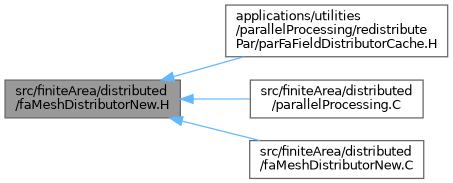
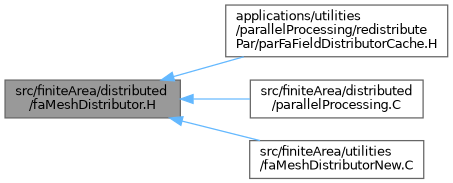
node "src/finiteArea/distributed /faMeshDistributorNew.H": label "src/finiteArea/distributed /faMeshDistributorNew.H" -> "src/finiteArea/distributed /faMeshDistributor.H"
node "src/finiteArea/distributed /faMeshDistributorNew.C": label "src/finiteArea/distributed /faMeshDistributorNew.C" -> "src/finiteArea/utilities /faMeshDistributorNew.C"
